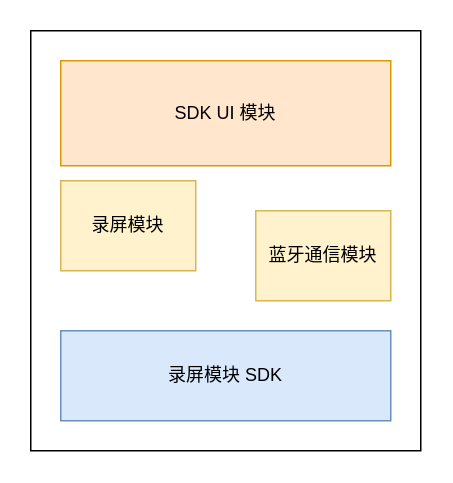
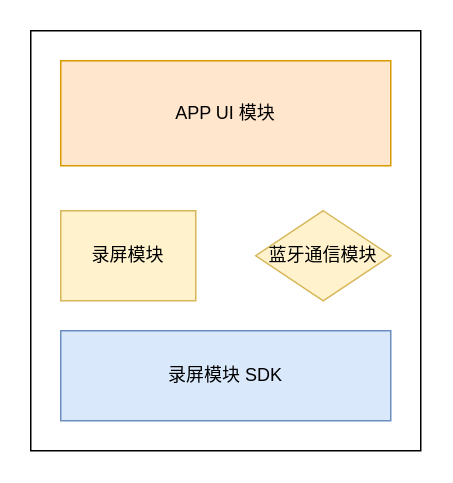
node "SDK UI 模块": label "SDK UI 模块" -> "APP UI 模块"
node "录屏模块": moved (128, 226) -> (128, 256)
node "蓝牙通信模块": shape rectangle -> diamond
